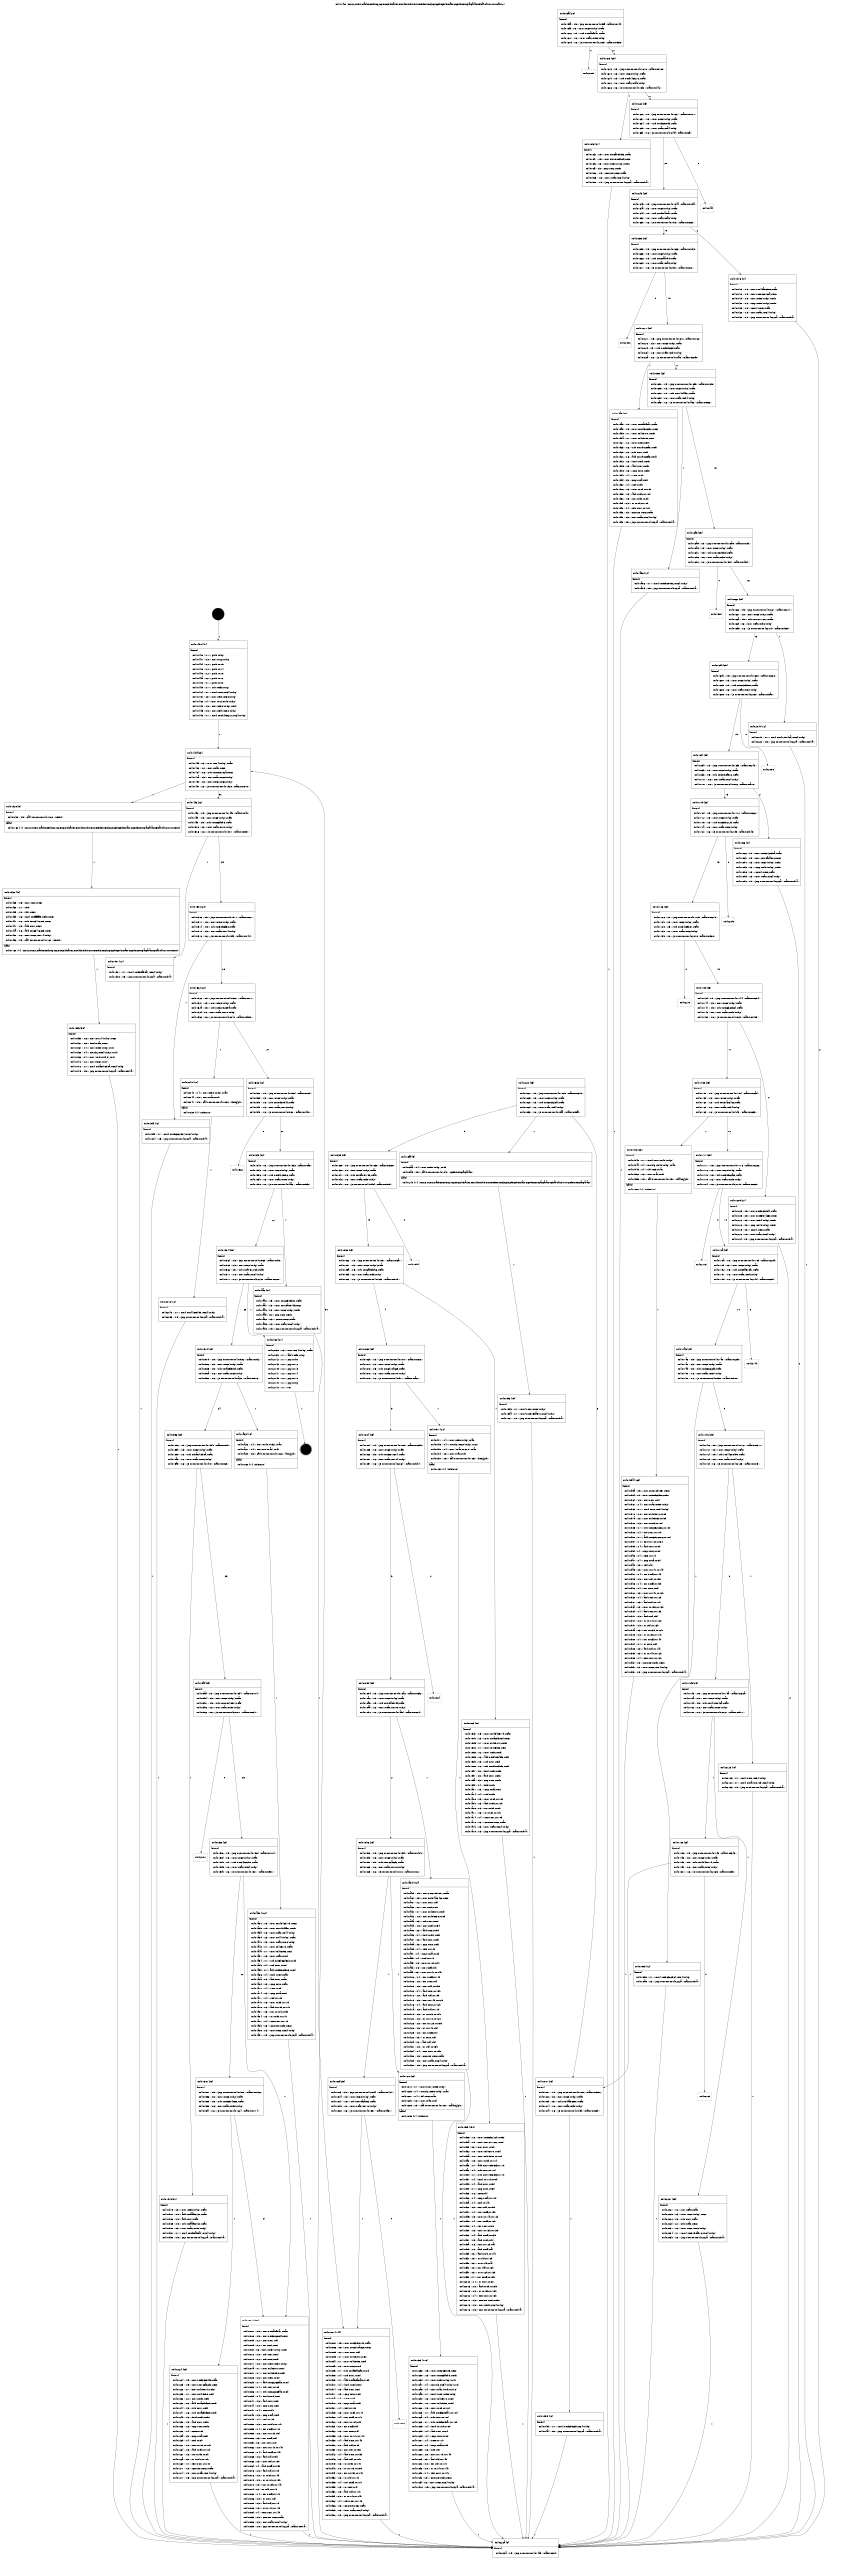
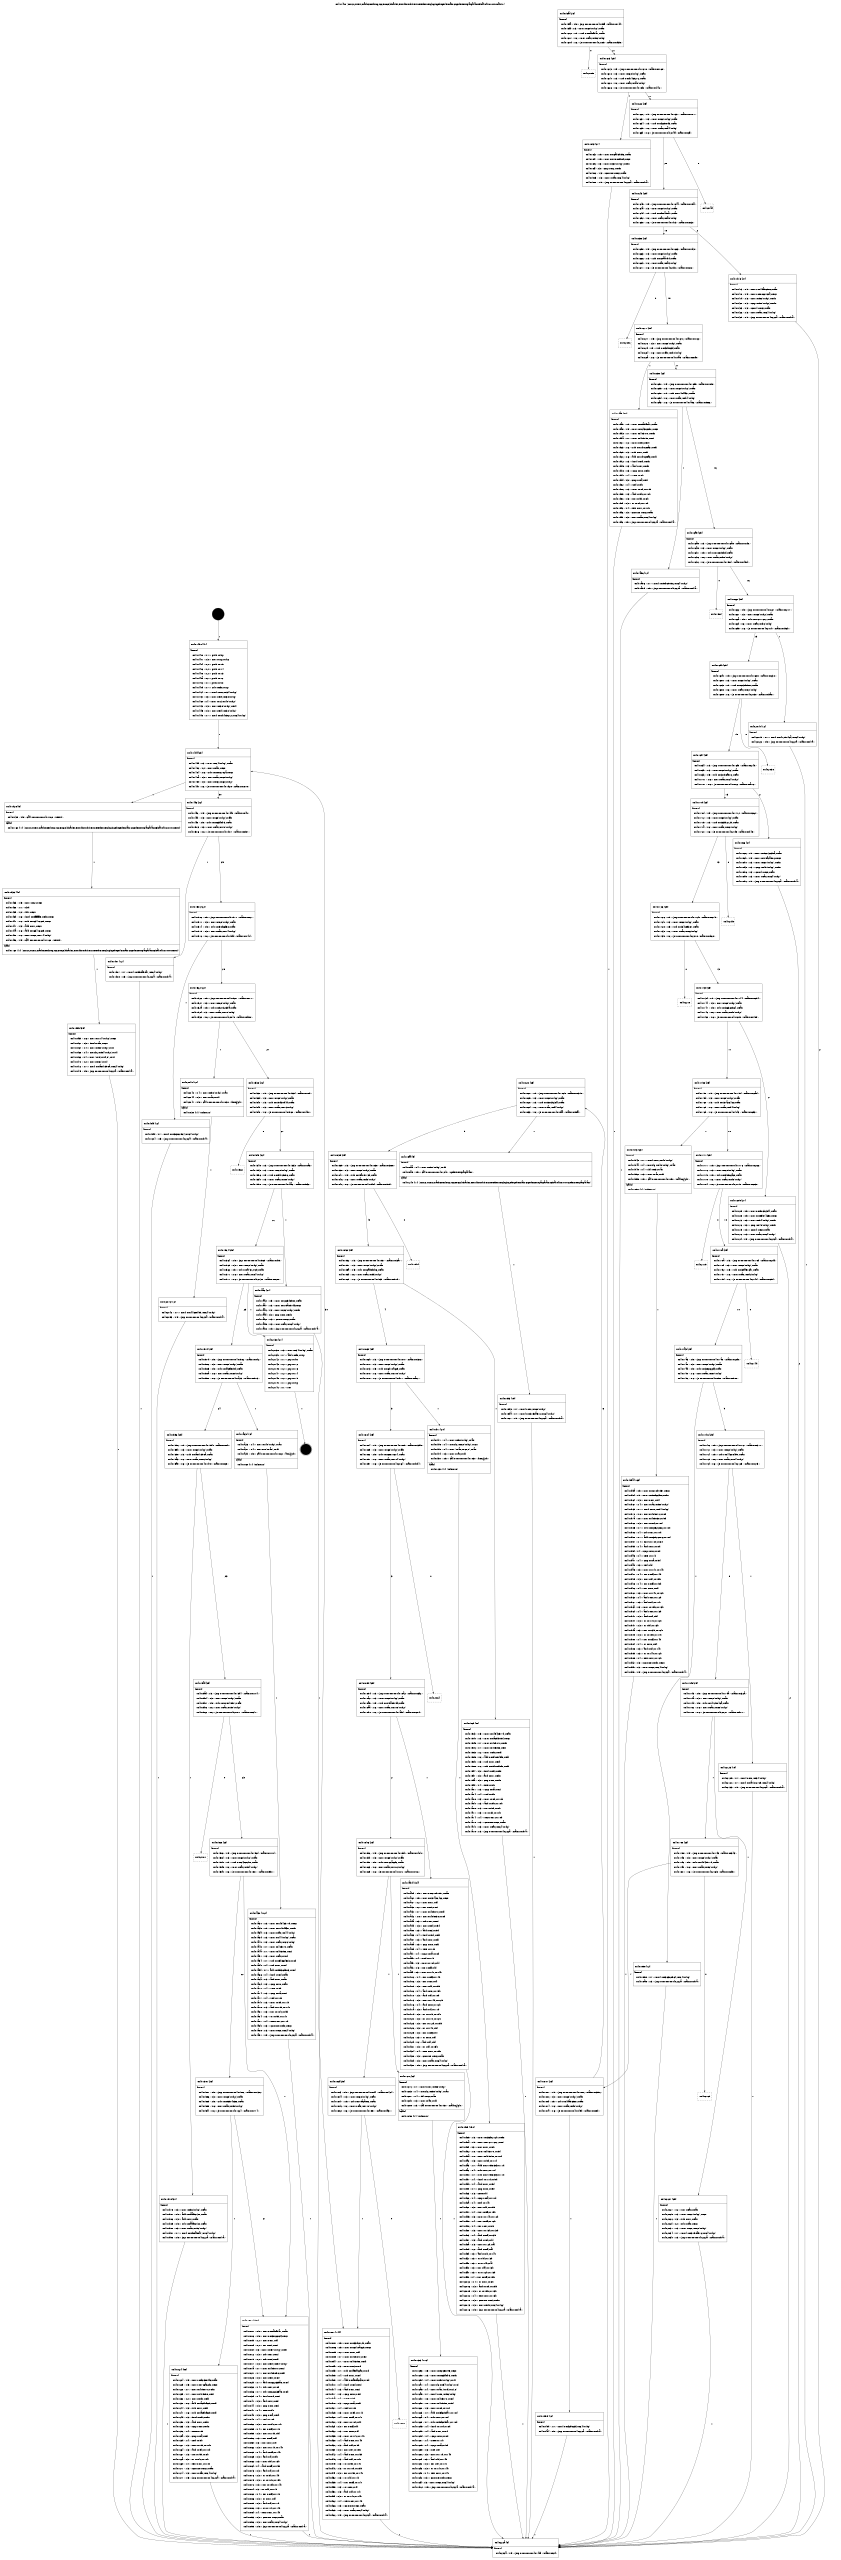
edge "0x401820 [25]" -> "0x401807 [25]": reversed
edge "0x401c93 [116]" -> "0x40222a [5]": removed, label "1"
